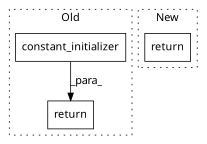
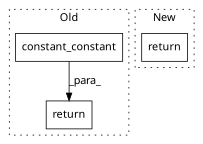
node "constant_initializer": label "constant_initializer" -> "constant_constant"
